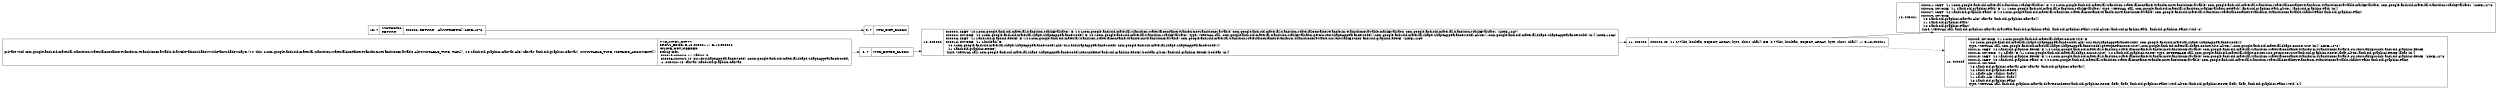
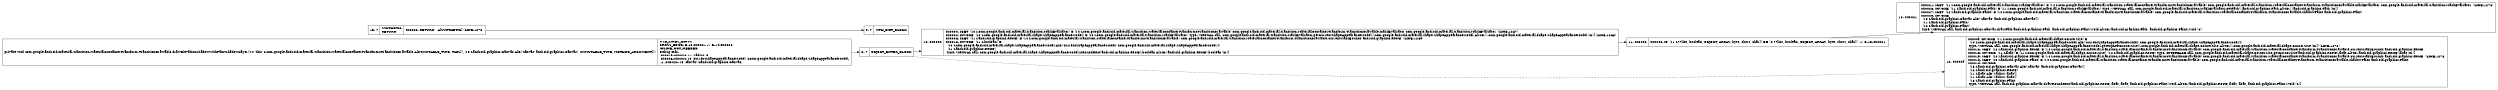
edge "11: 0x000c" -> "12: 0x000f": now "8: ?" -> "12: 0x000f"
node "8: ?": text "MTH_ENTER_BLOCK" -> "OBJECT_ENTER_BLOCK"
